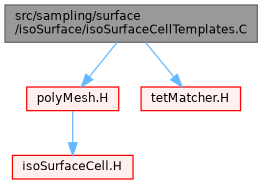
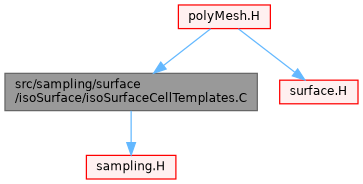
edge "src/sampling/surface /isoSurface/isoSurfaceCellTemplates.C" -> "polyMesh.H": reversed
node "tetMatcher.H": label "tetMatcher.H" -> "sampling.H"
node "isoSurfaceCell.H": label "isoSurfaceCell.H" -> "surface.H"
